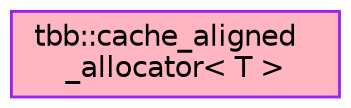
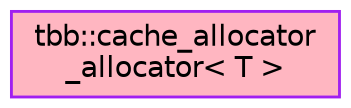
node "tbb::cache_aligned _allocator< T >": label "tbb::cache_aligned _allocator< T >" -> "tbb::cache_allocator _allocator< T >"
